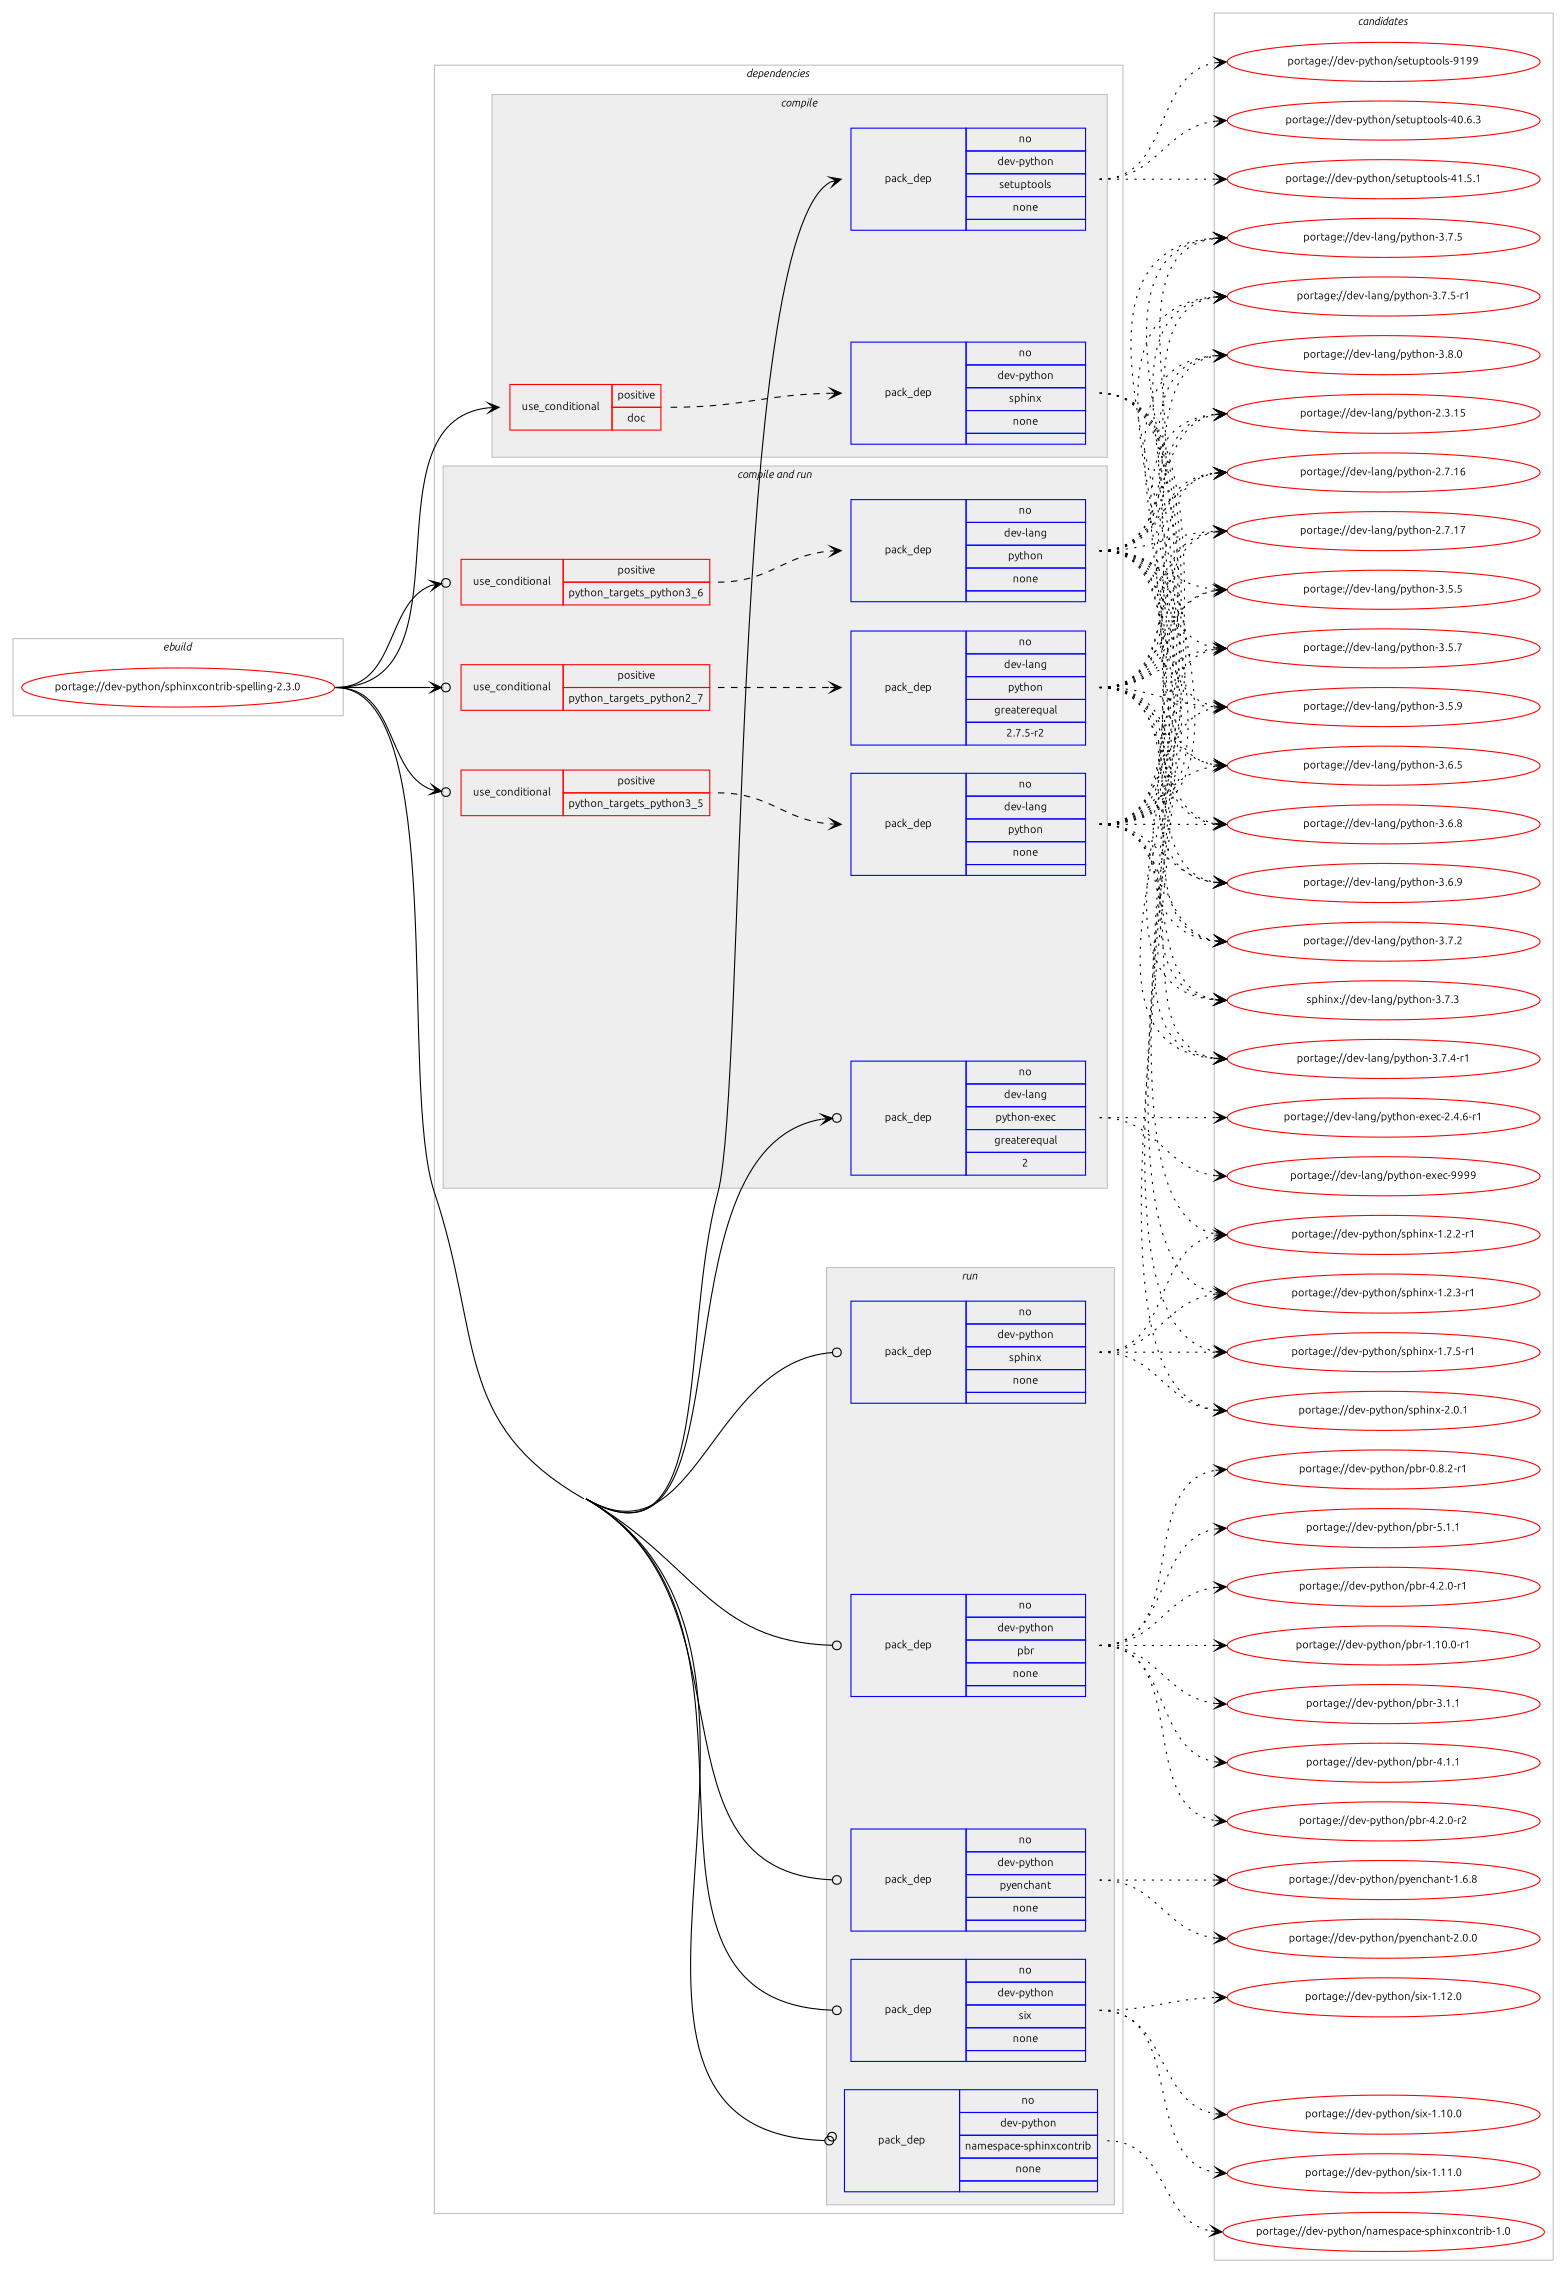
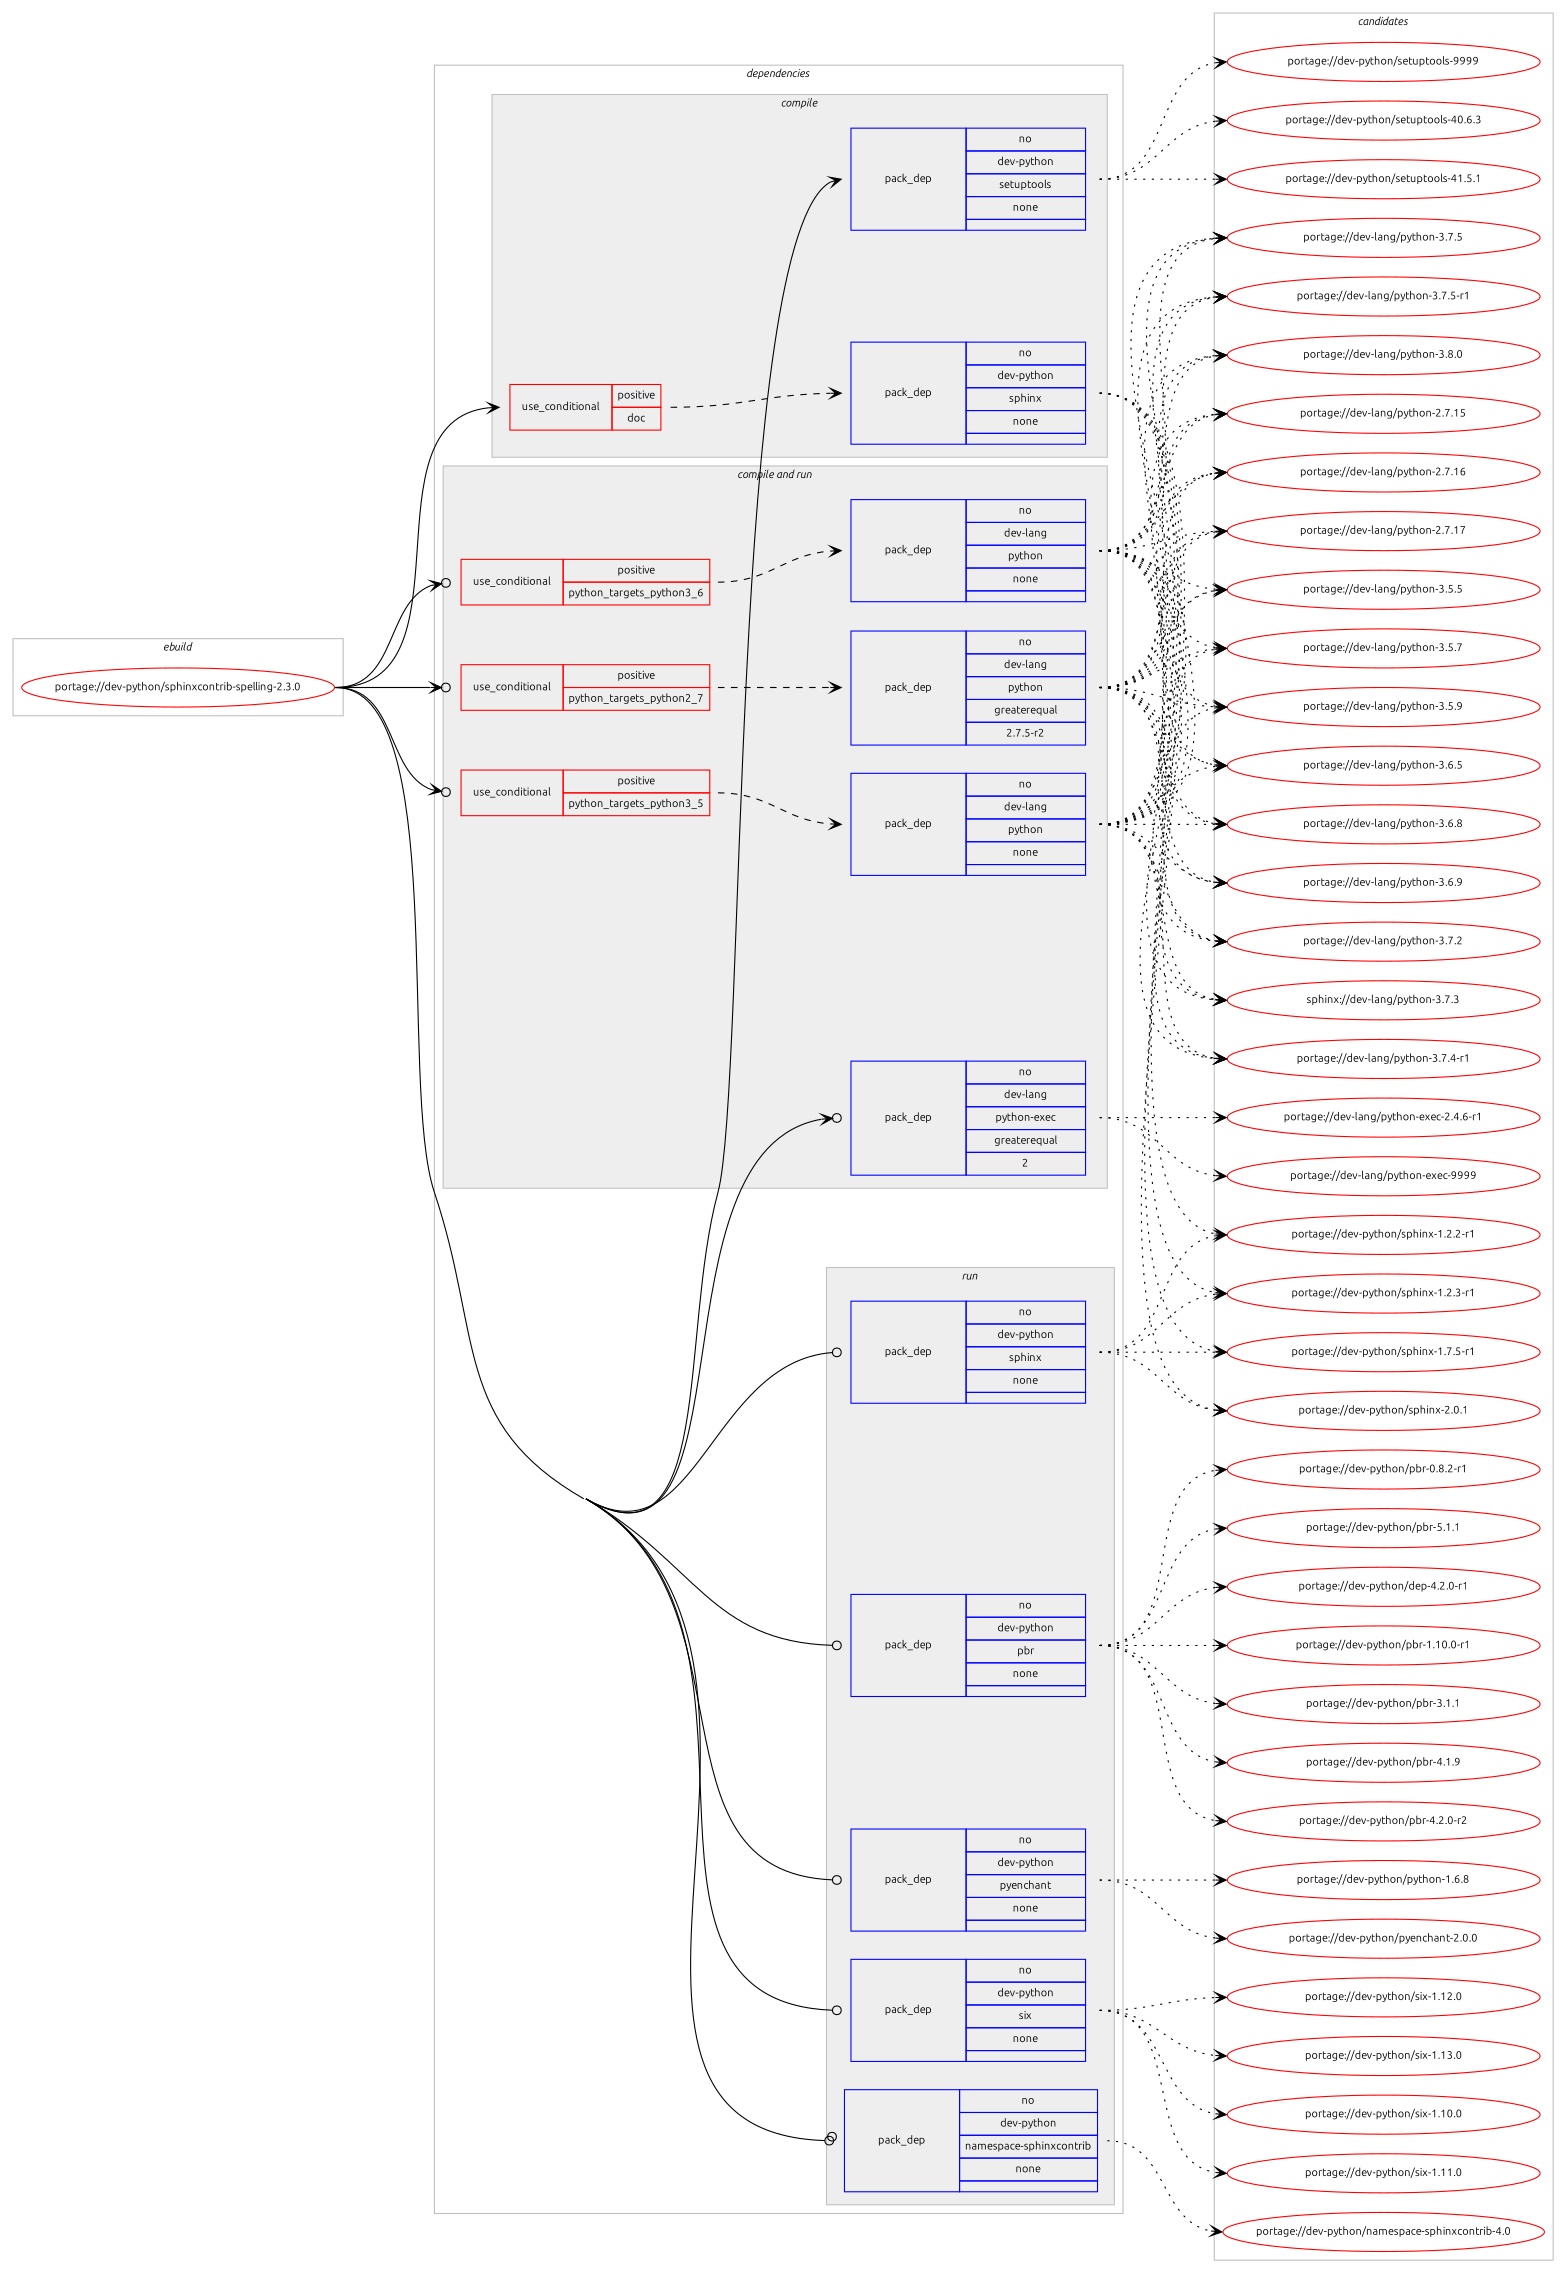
node "portage://dev-python/setuptools-9199": label "portage://dev-python/setuptools-9199" -> "portage://dev-python/setuptools-9999"
node "portage://dev-lang/python-2.3.15": label "portage://dev-lang/python-2.3.15" -> "portage://dev-lang/python-2.7.15"
node "portage://dev-python/pbr-4.2.0-r1": label "portage://dev-python/pbr-4.2.0-r1" -> "portage://dev-python/dep-4.2.0-r1"
node "portage://dev-python/pbr-4.1.1": label "portage://dev-python/pbr-4.1.1" -> "portage://dev-python/pbr-4.1.9"
node "portage://dev-python/pyenchant-1.6.8": label "portage://dev-python/pyenchant-1.6.8" -> "portage://dev-python/python-1.6.8"
node "portage://dev-python/six-1.13.0": added
node "portage://dev-python/namespace-sphinxcontrib-1.0": label "portage://dev-python/namespace-sphinxcontrib-1.0" -> "portage://dev-python/namespace-sphinxcontrib-4.0"
